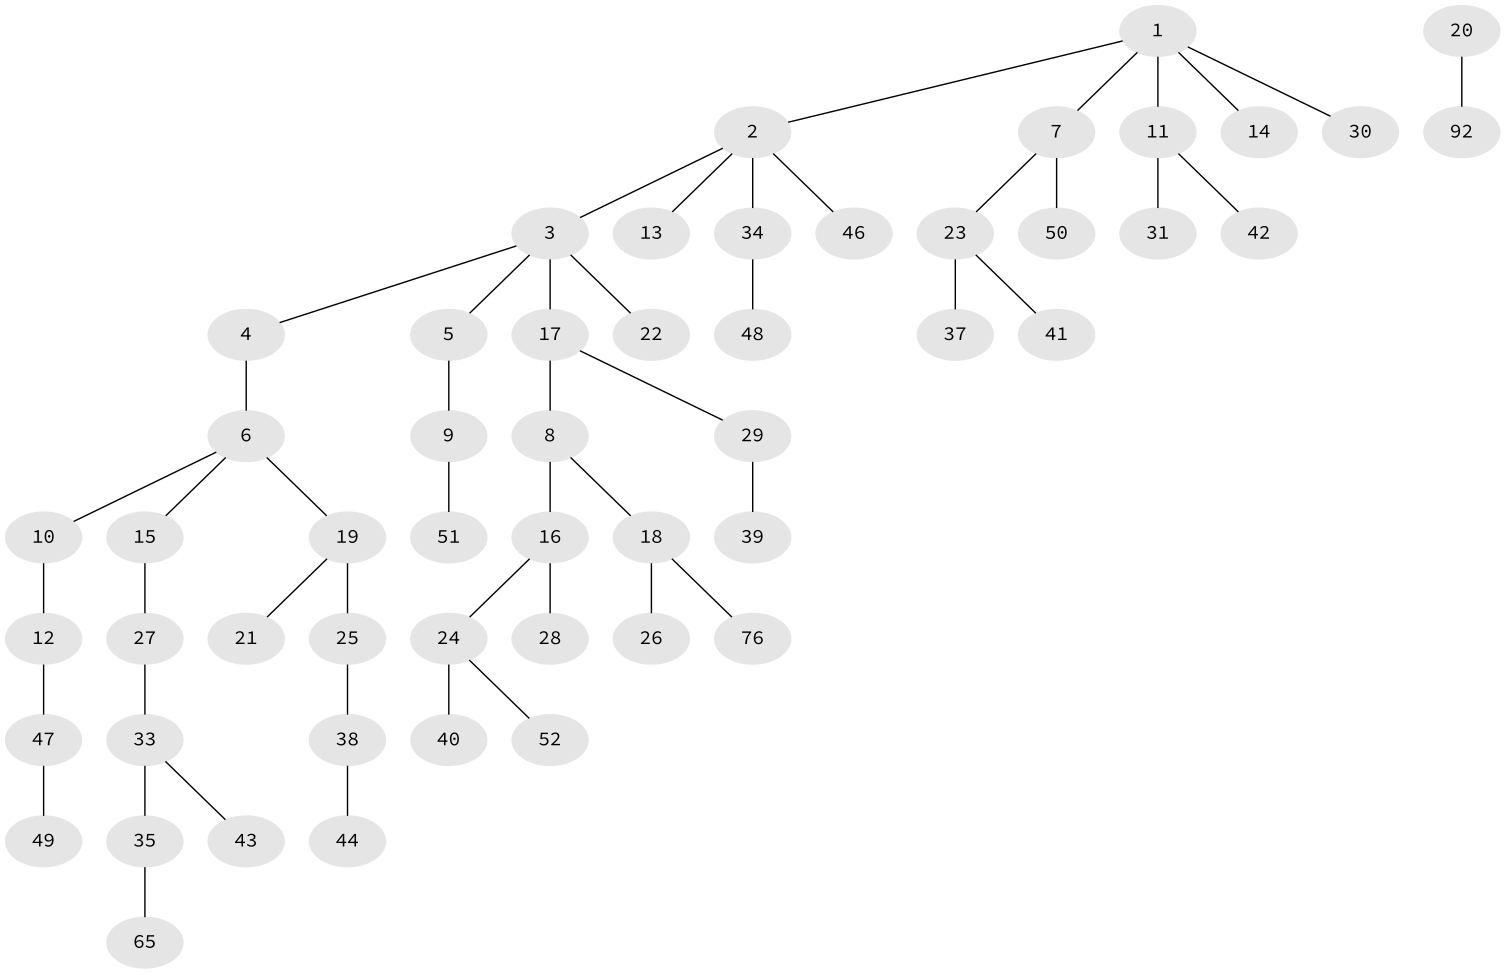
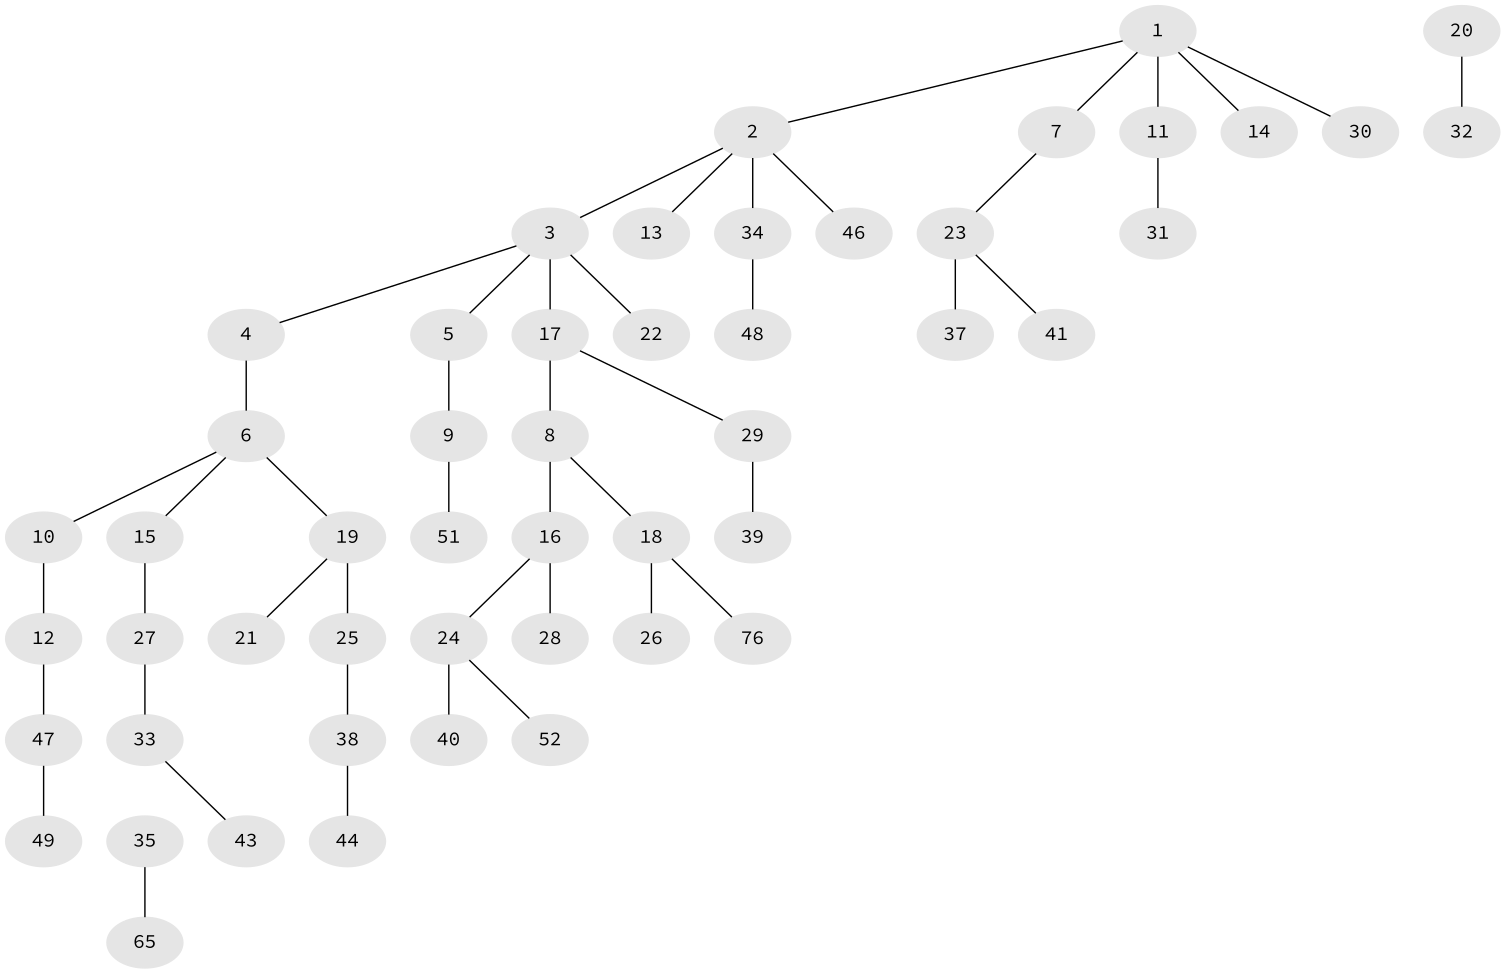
node "92": label "92" -> "32"
node "50": removed
node "42": removed
edge "33" -- "35": removed
